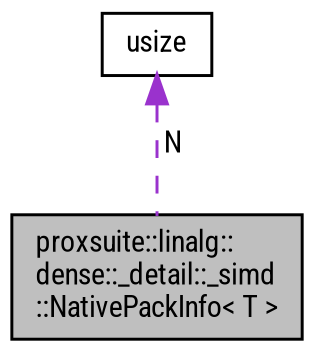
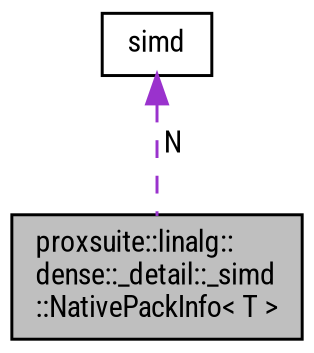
node "usize": label "usize" -> "simd"
